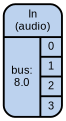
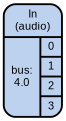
node "In": text "8.0" -> "4.0"
